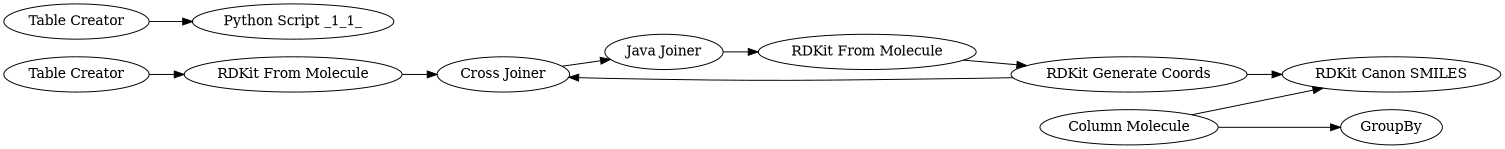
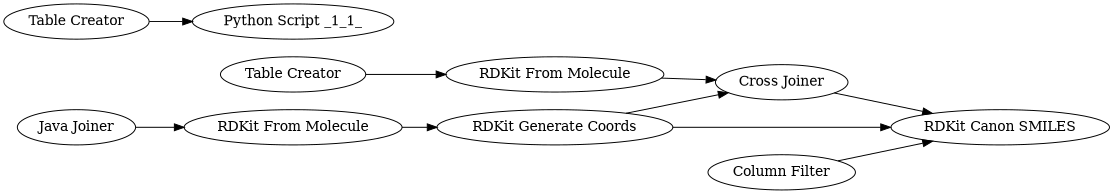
edge "Cross Joiner" -> "Java Joiner": now "Cross Joiner" -> "RDKit Canon SMILES"
node "Column Molecule": label "Column Molecule" -> "Column Filter"
node "GroupBy": removed
